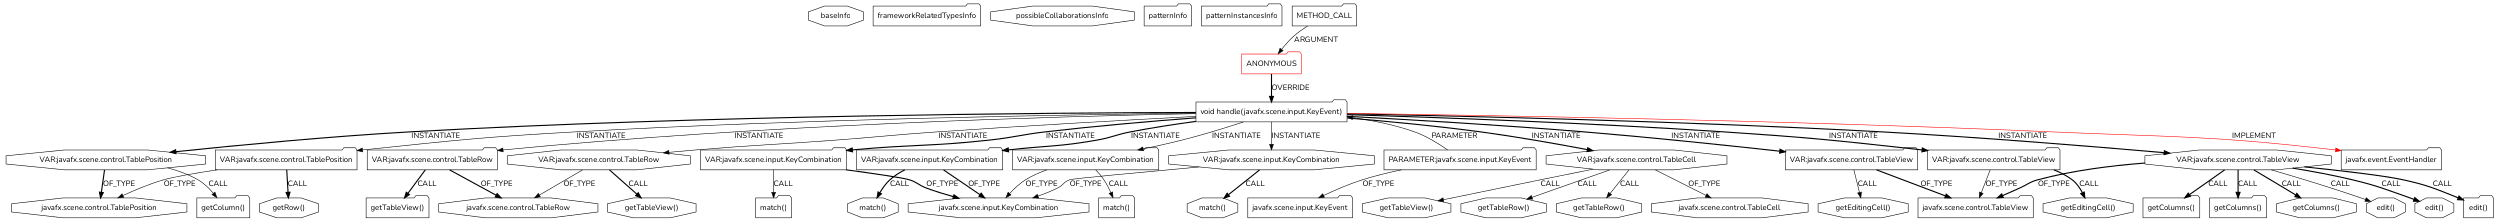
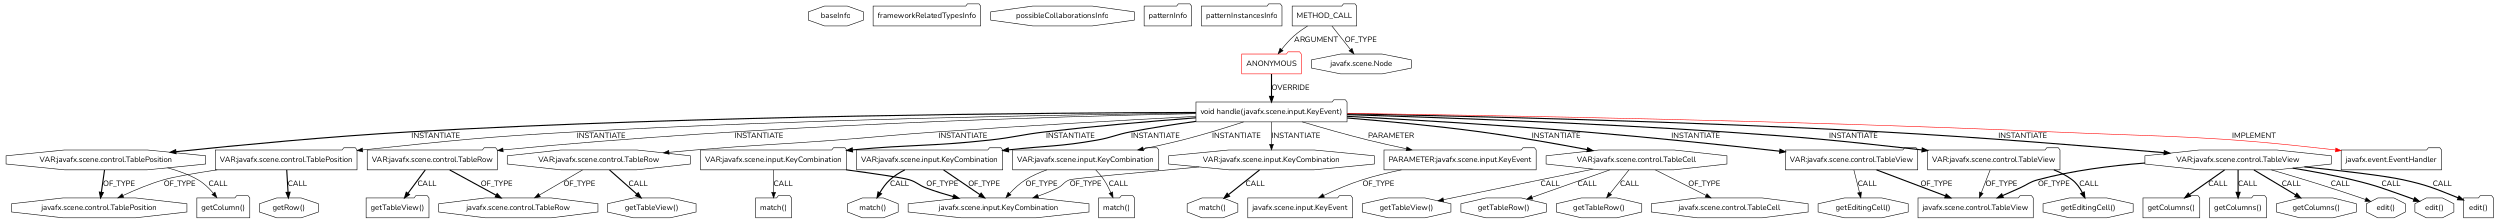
node "javafx.scene.Node": added
edge "PARAMETER:javafx.scene.input.KeyEvent" -> "void handle(javafx.scene.input.KeyEvent)": reversed
